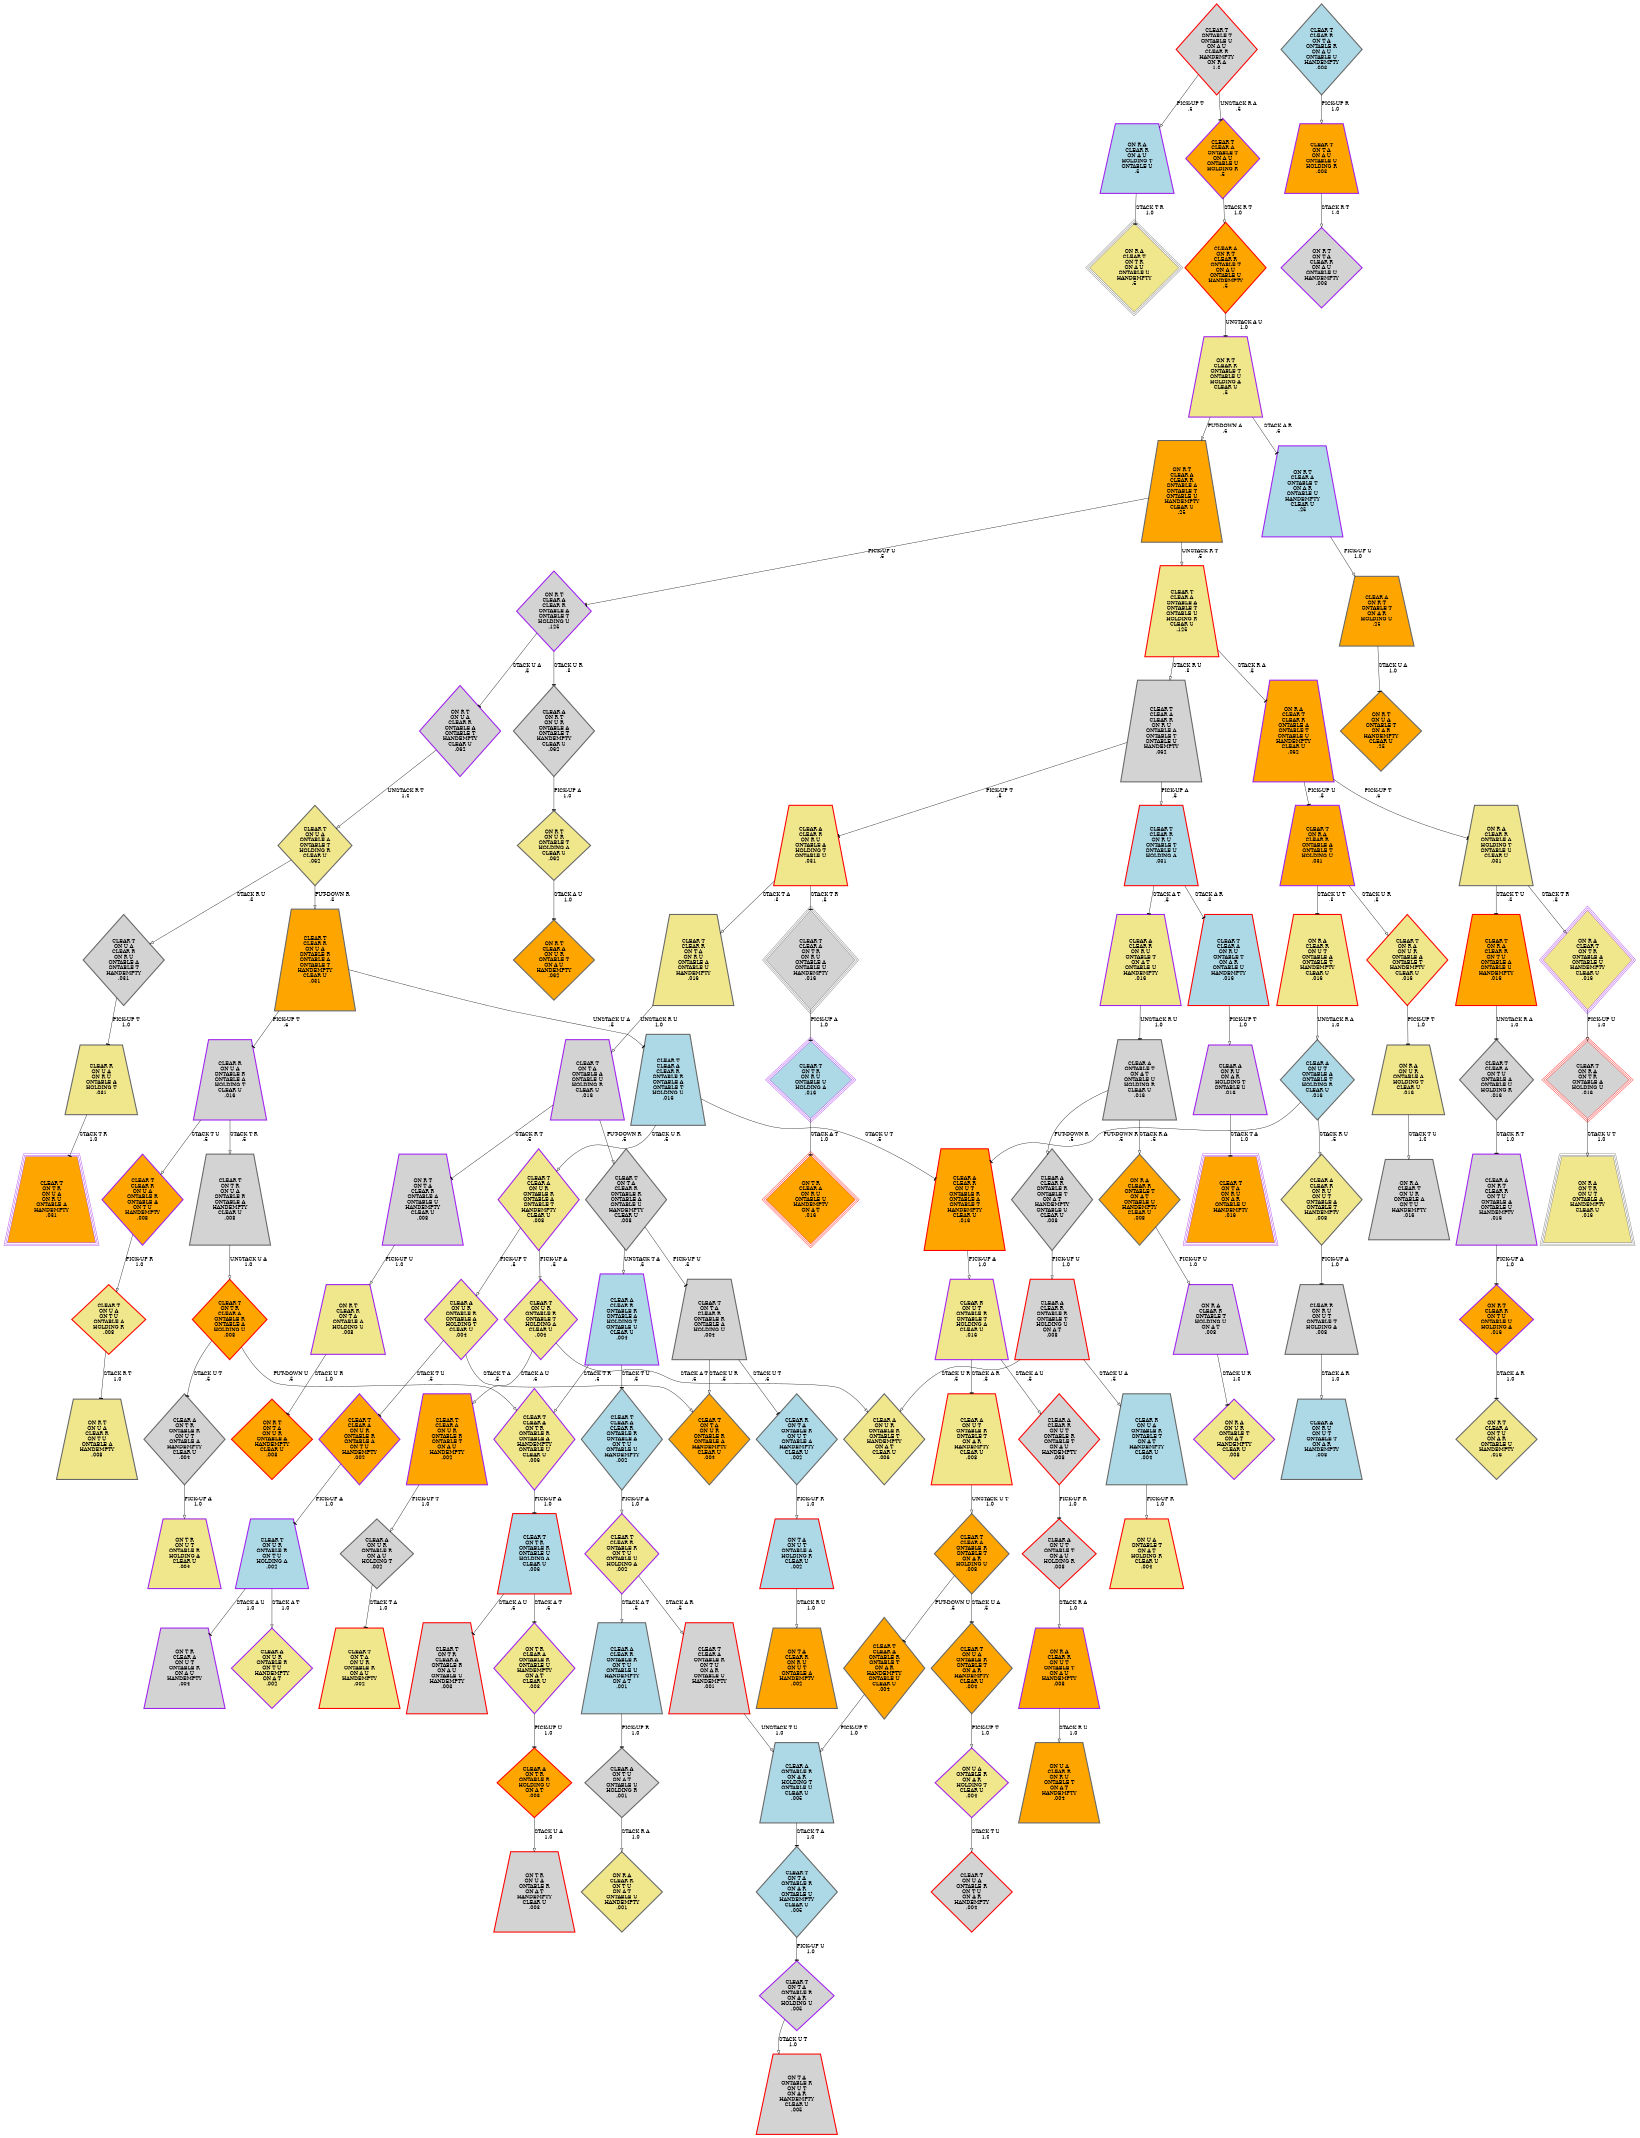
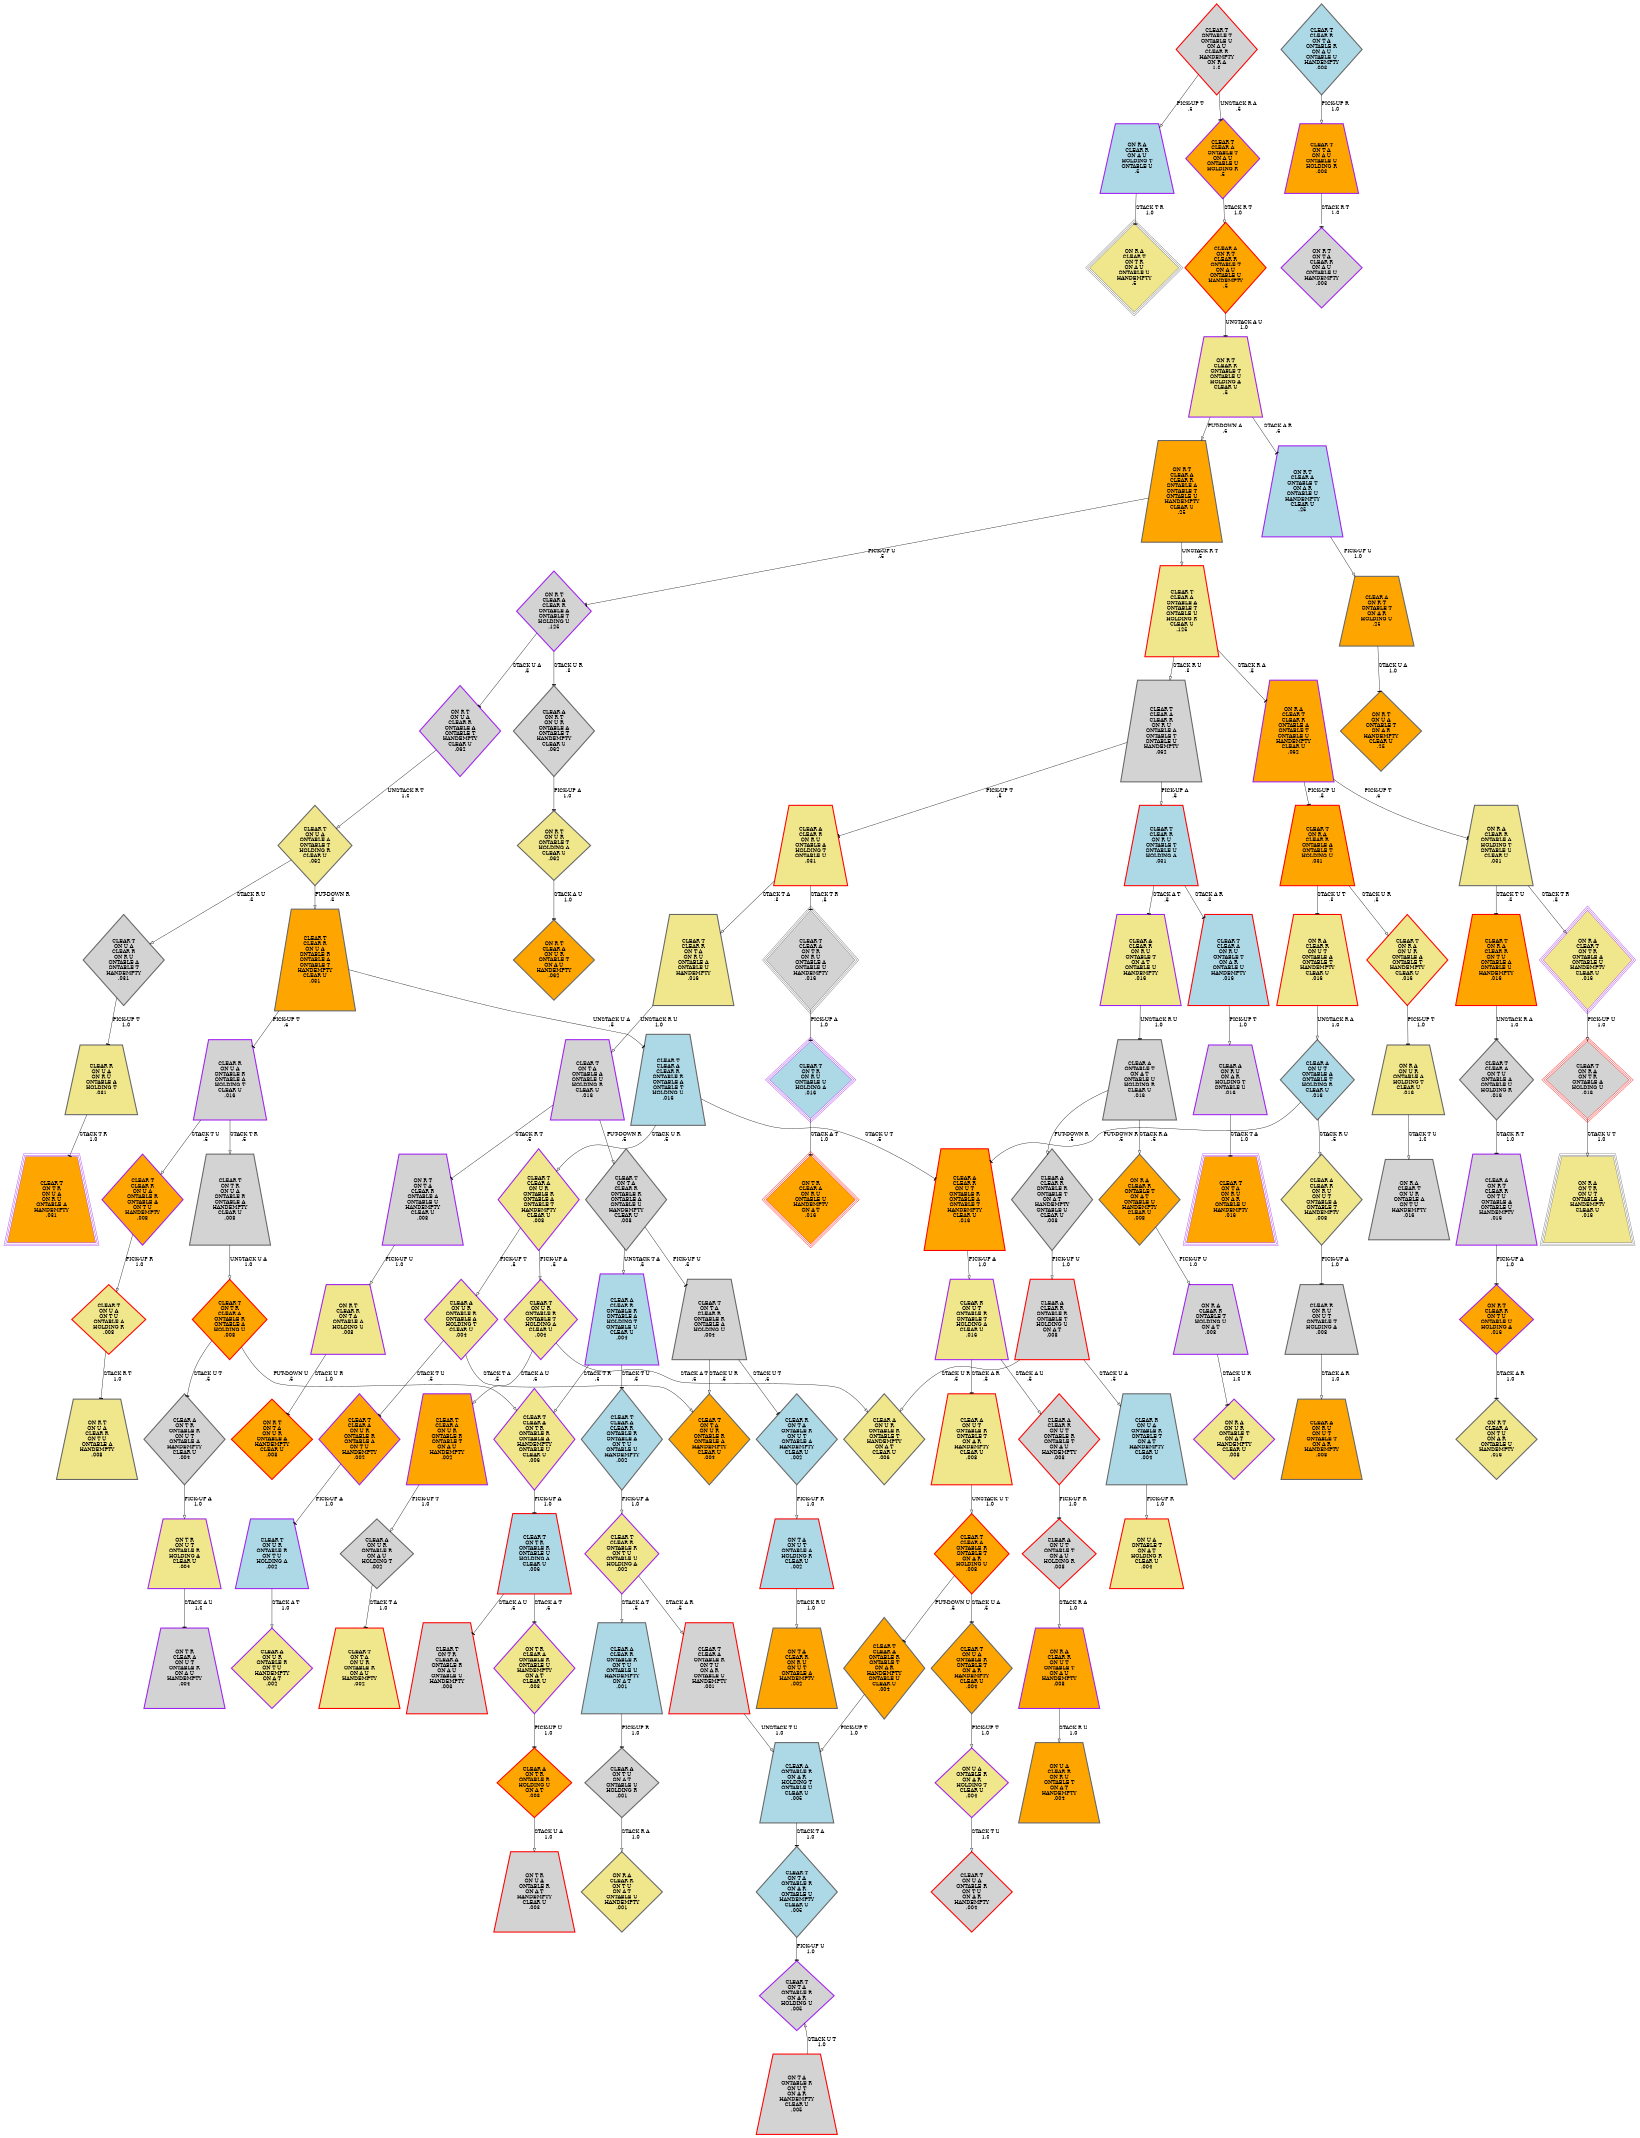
edge "CLEAR T ON T A ON A U ONTABLE U HOLDING R .003" -> "ON R T ON T A CLEAR R ON A U ONTABLE U HANDEMPTY .003": arrowhead onormal -> tee
node "CLEAR T ON R A CLEAR R ONTABLE A ONTABLE T HOLDING U .031": color purple -> red
node "CLEAR A ON R U ON U T ONTABLE T ON A R HANDEMPTY .008": fillcolor lightblue -> orange
node "CLEAR T CLEAR A ONTABLE R ONTABLE T ON A R HOLDING U .008": color gray40 -> red
edge "CLEAR T ON U R ONTABLE R ON T U HOLDING A .002" -> "ON T R CLEAR A ON U T ONTABLE R ON A U HANDEMPTY .004": now "ON T R ON U T ONTABLE R HOLDING A CLEAR U .004" -> "ON T R CLEAR A ON U T ONTABLE R ON A U HANDEMPTY .004"
edge "CLEAR T ON T A ONTABLE R ON A R HOLDING U .005" -> "ON T A ONTABLE R ON U T ON A R HANDEMPTY CLEAR U .005": reversed
